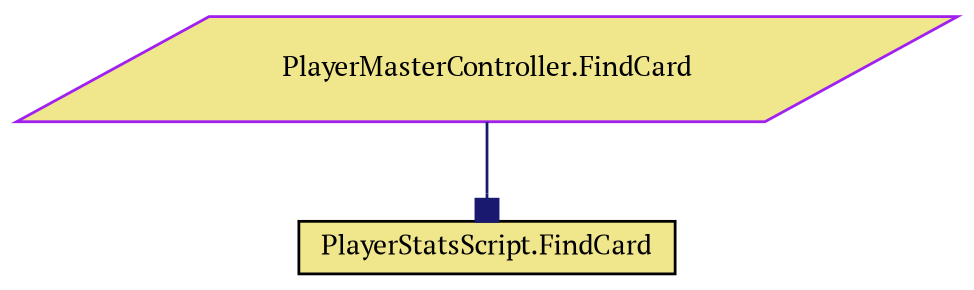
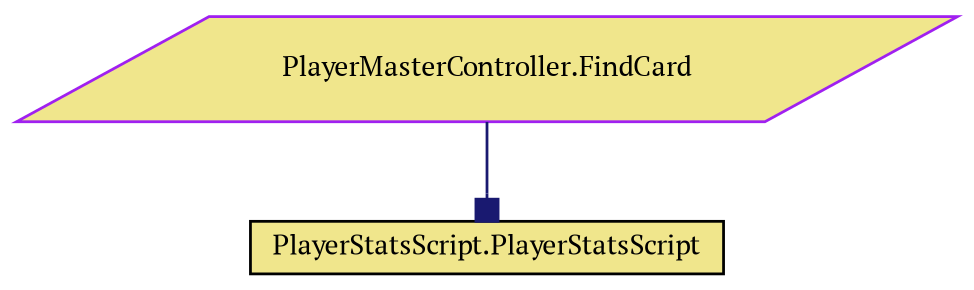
node "PlayerStatsScript.FindCard": label "PlayerStatsScript.FindCard" -> "PlayerStatsScript.PlayerStatsScript"
